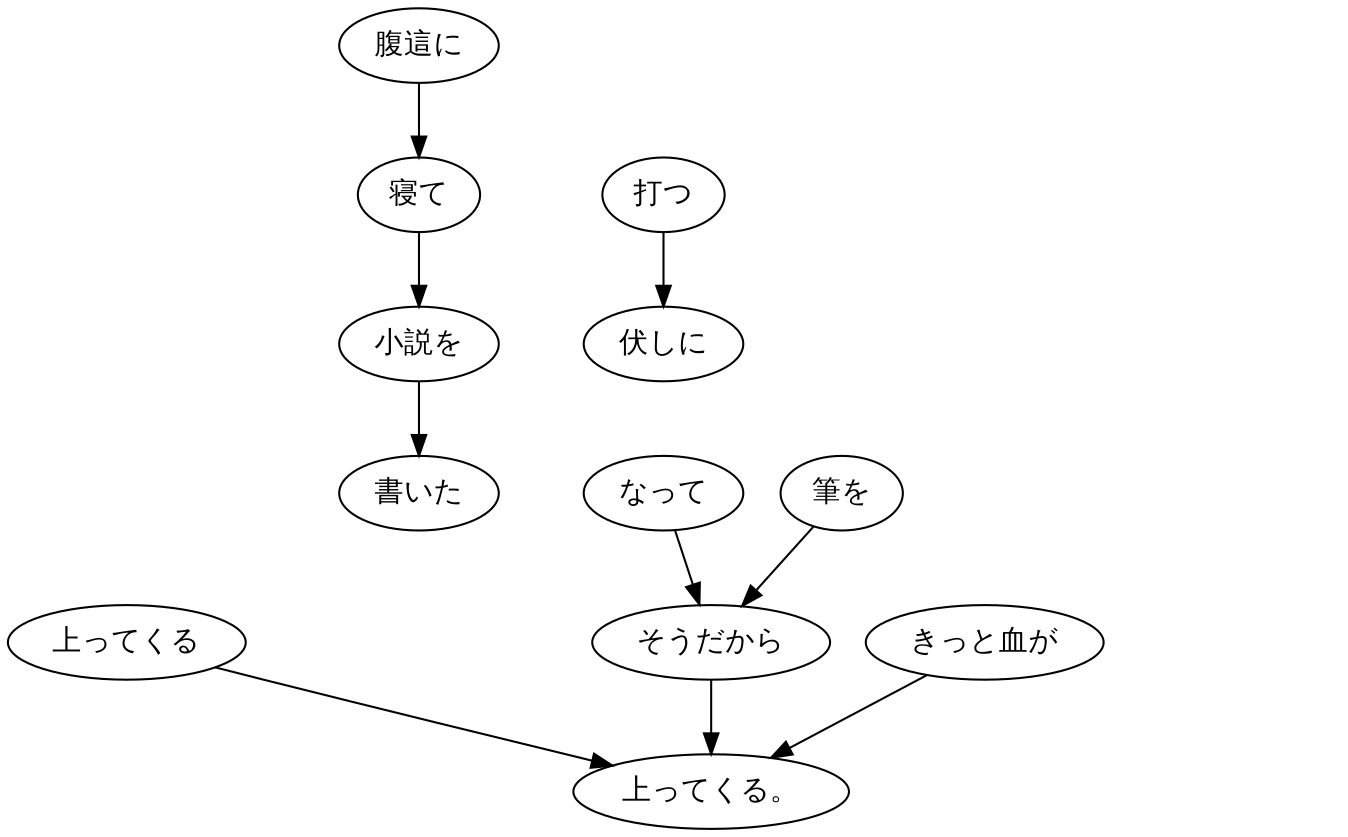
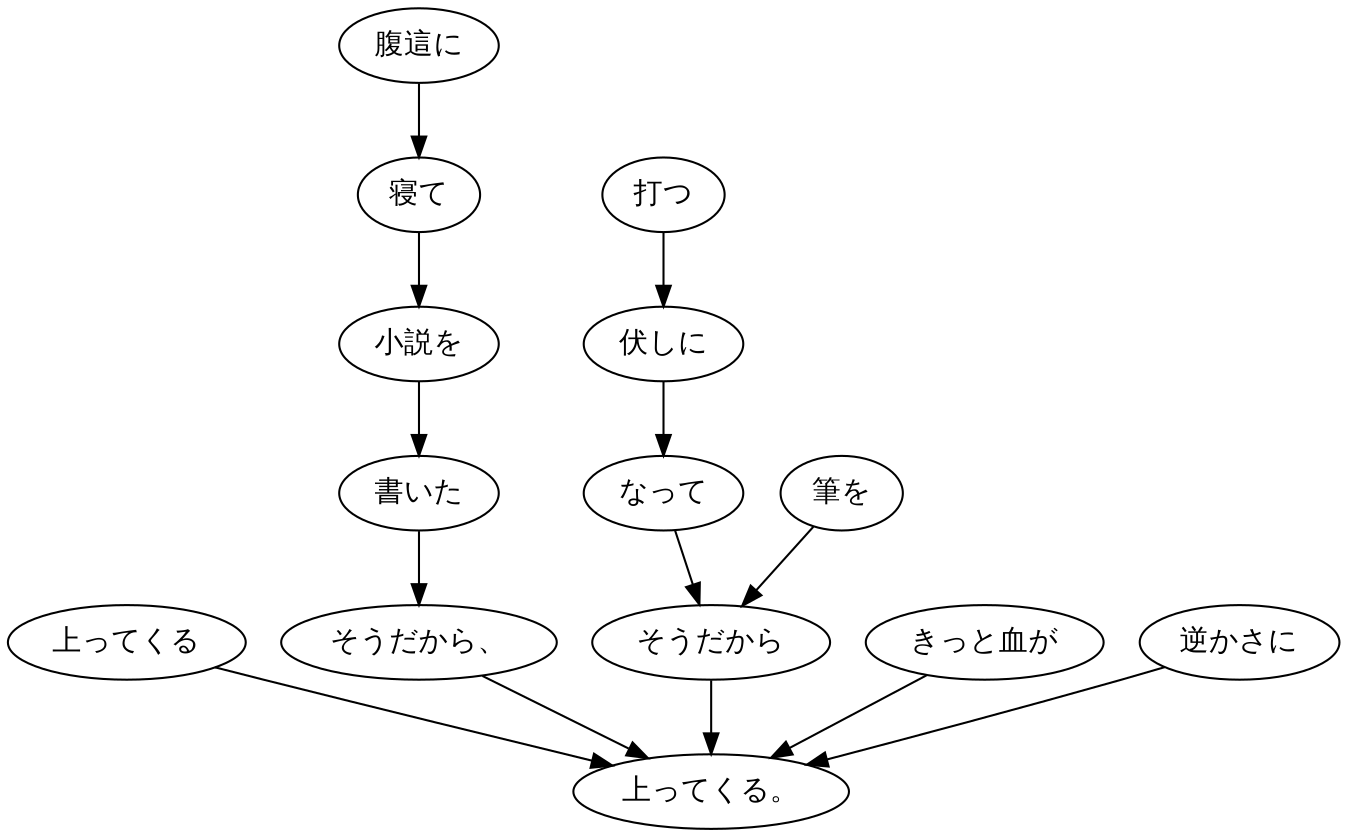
edge "伏しに" -> "なって": added
node "そうだから、": added
node "逆かさに": added
